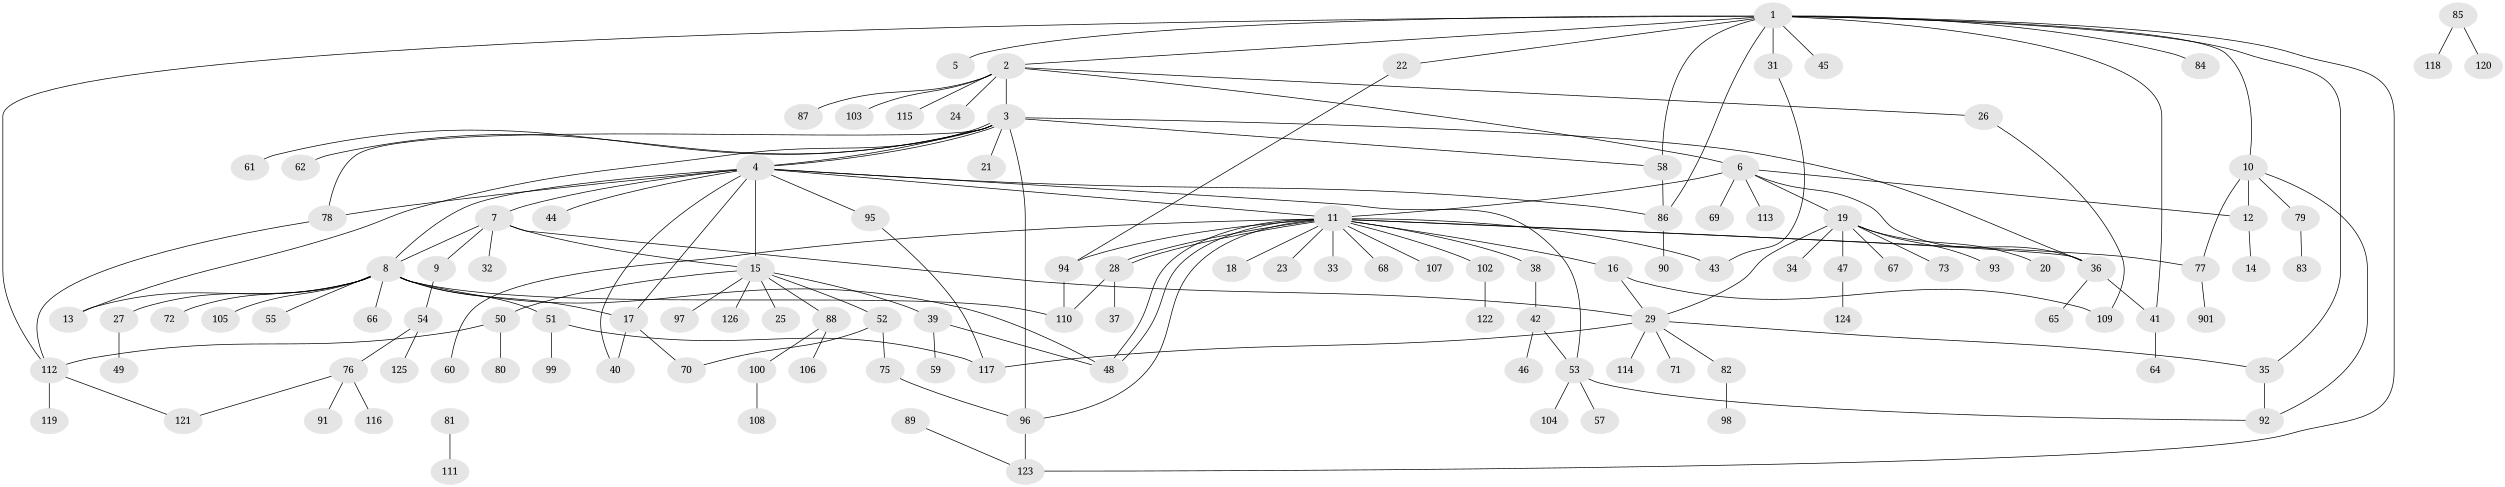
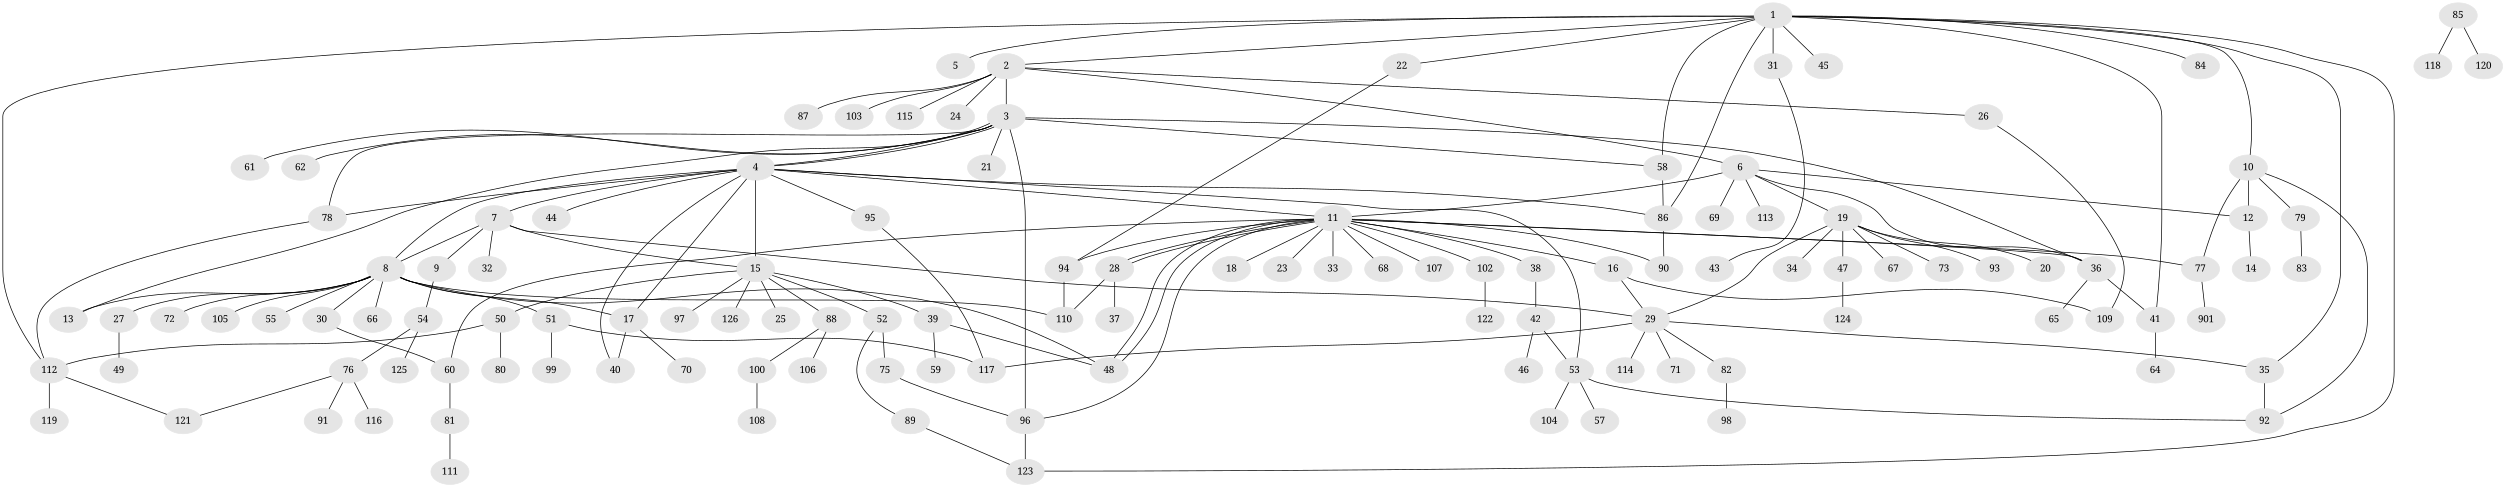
edge "11" -- "43": now "11" -- "90"
node "30": added
edge "52" -- "70": now "52" -- "89"
edge "60" -- "81": added
